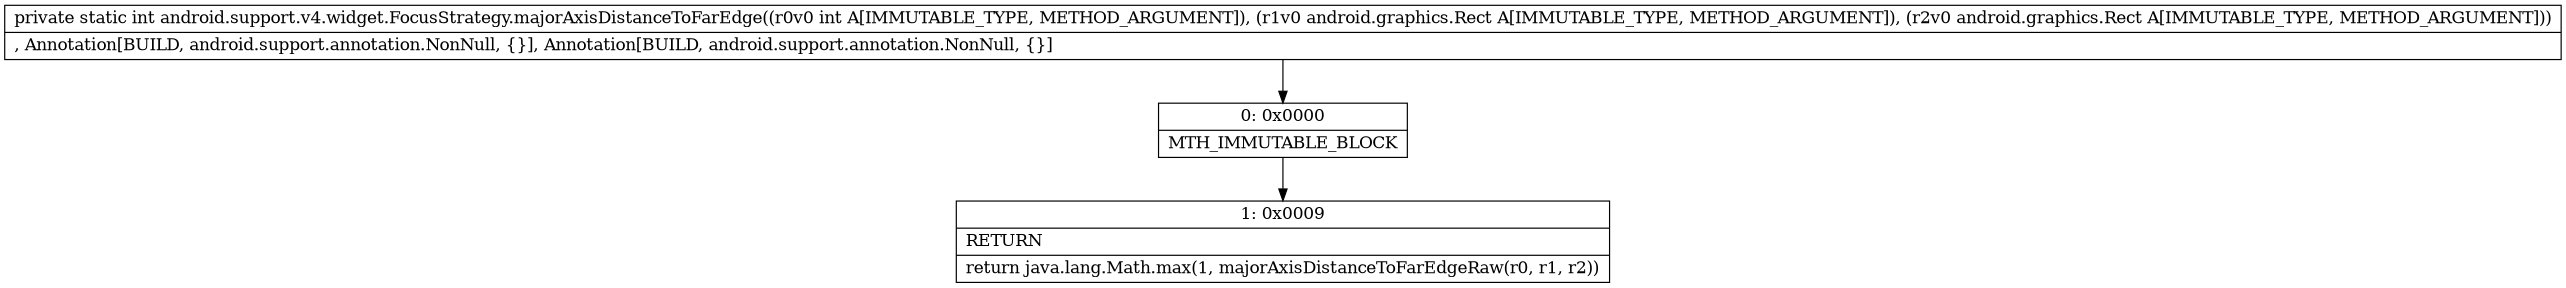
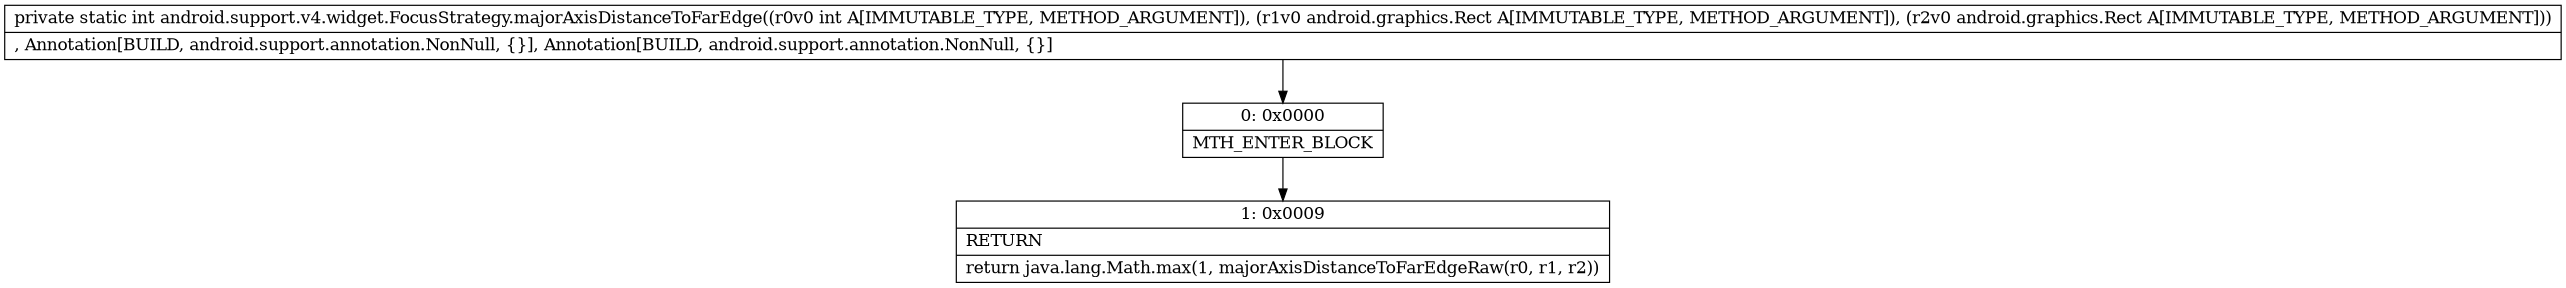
node "0: 0x0000": text "MTH_IMMUTABLE_BLOCK" -> "MTH_ENTER_BLOCK"
